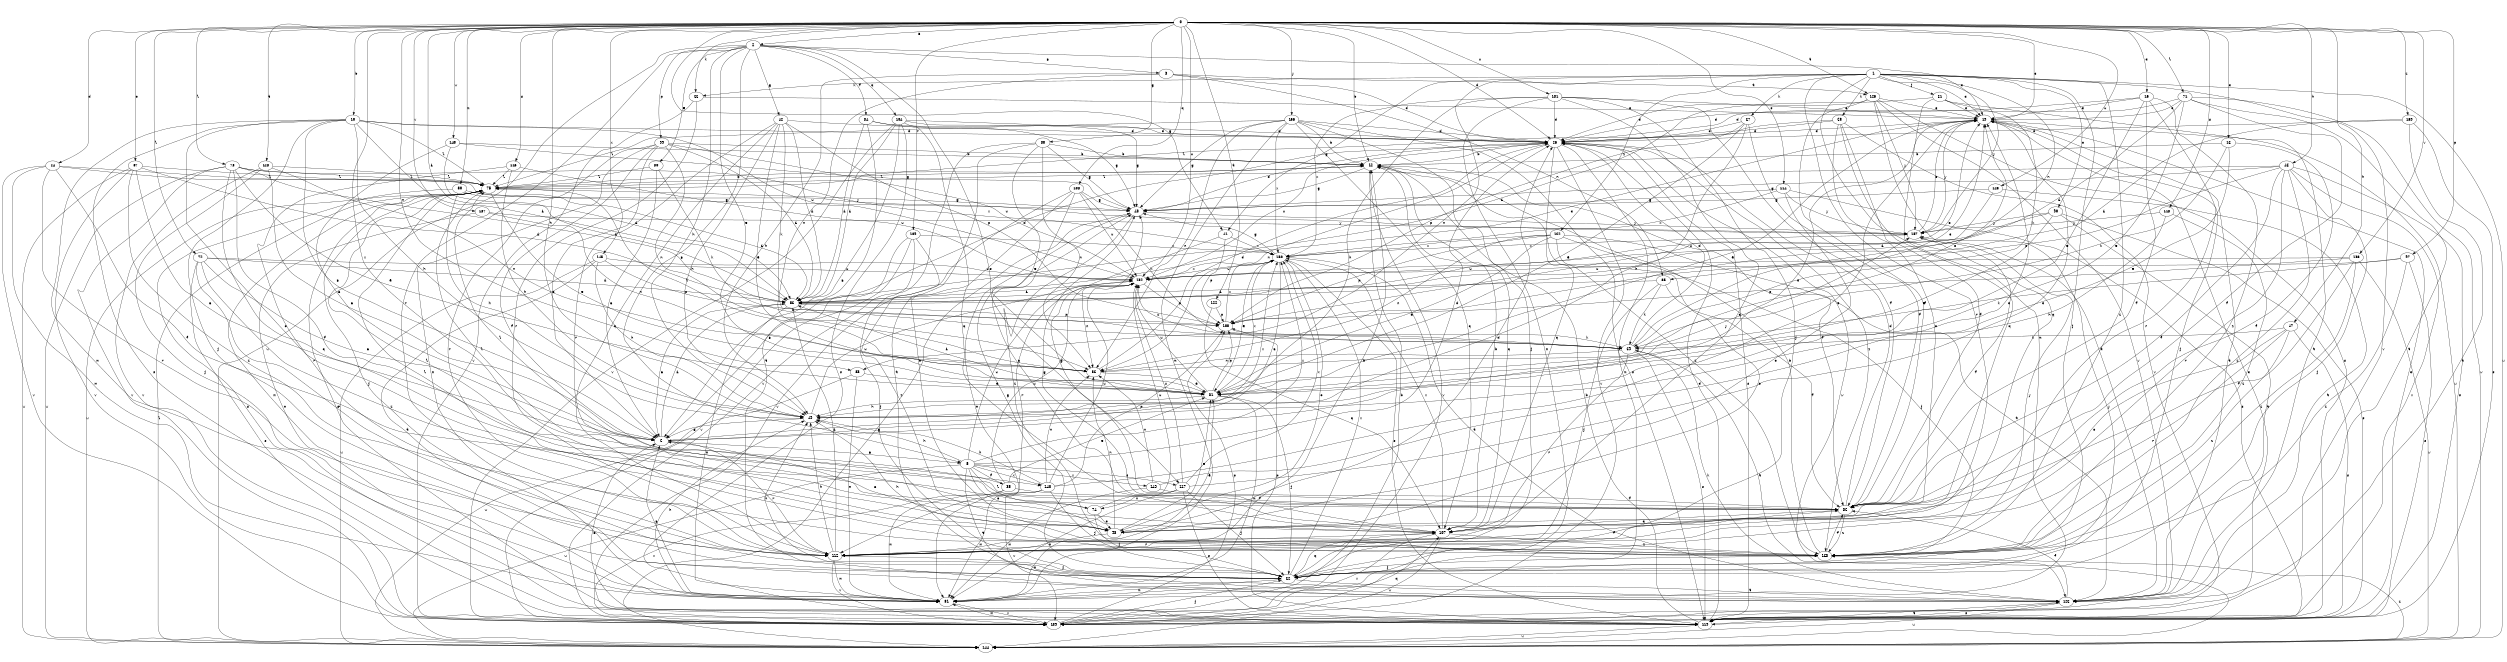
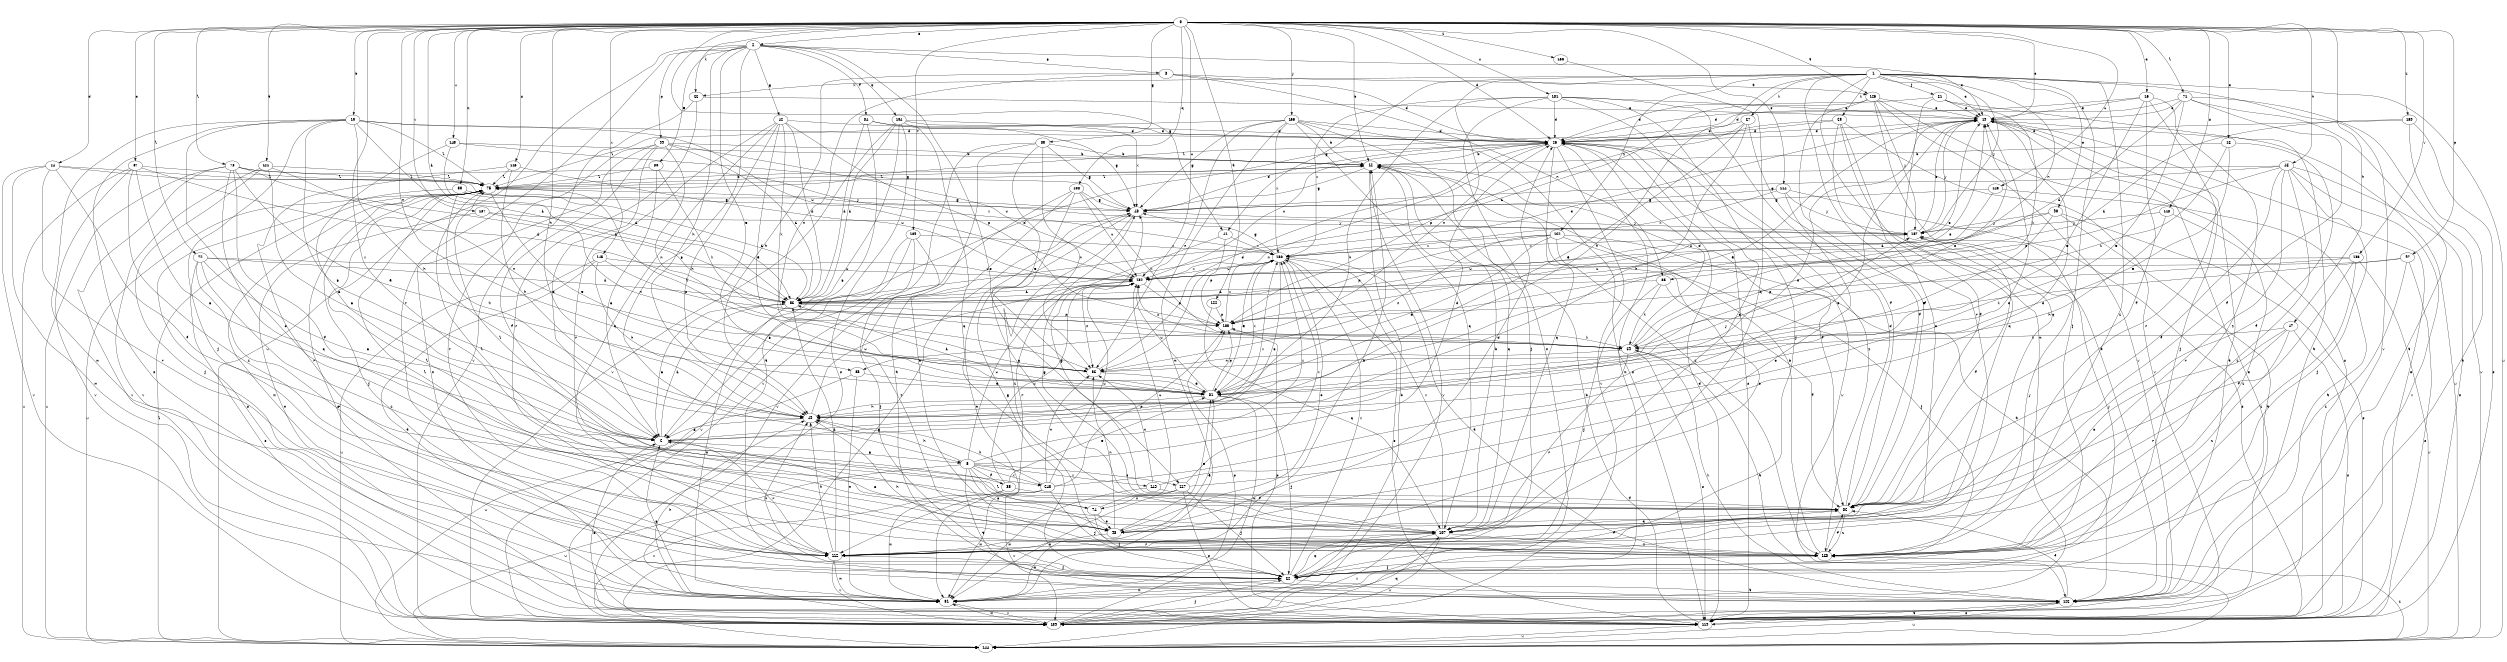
node "158": added
node "123": label "123" -> "121"
edge "104" -> "43": label "g" -> "x"
edge "1" -> "49": added, label "h"
edge "117" -> "132": removed, label "u"
node "148": label "148" -> "648"
